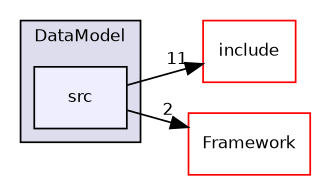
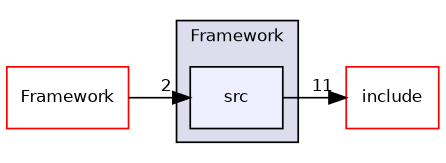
cluster "DataModel": label "DataModel" -> "Framework"
edge "src" -> "Framework": reversed
